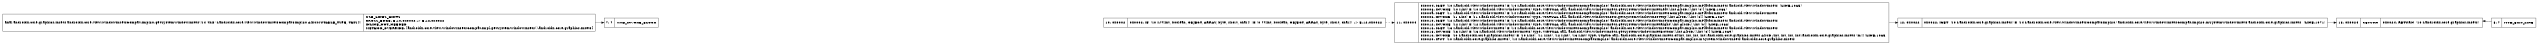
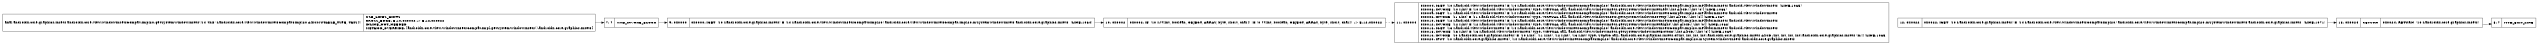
edge "8: ?" -> "13: 0x0024": reversed
node "9: 0x0000": added
edge "11: 0x0004" -> "12: 0x0022": removed
